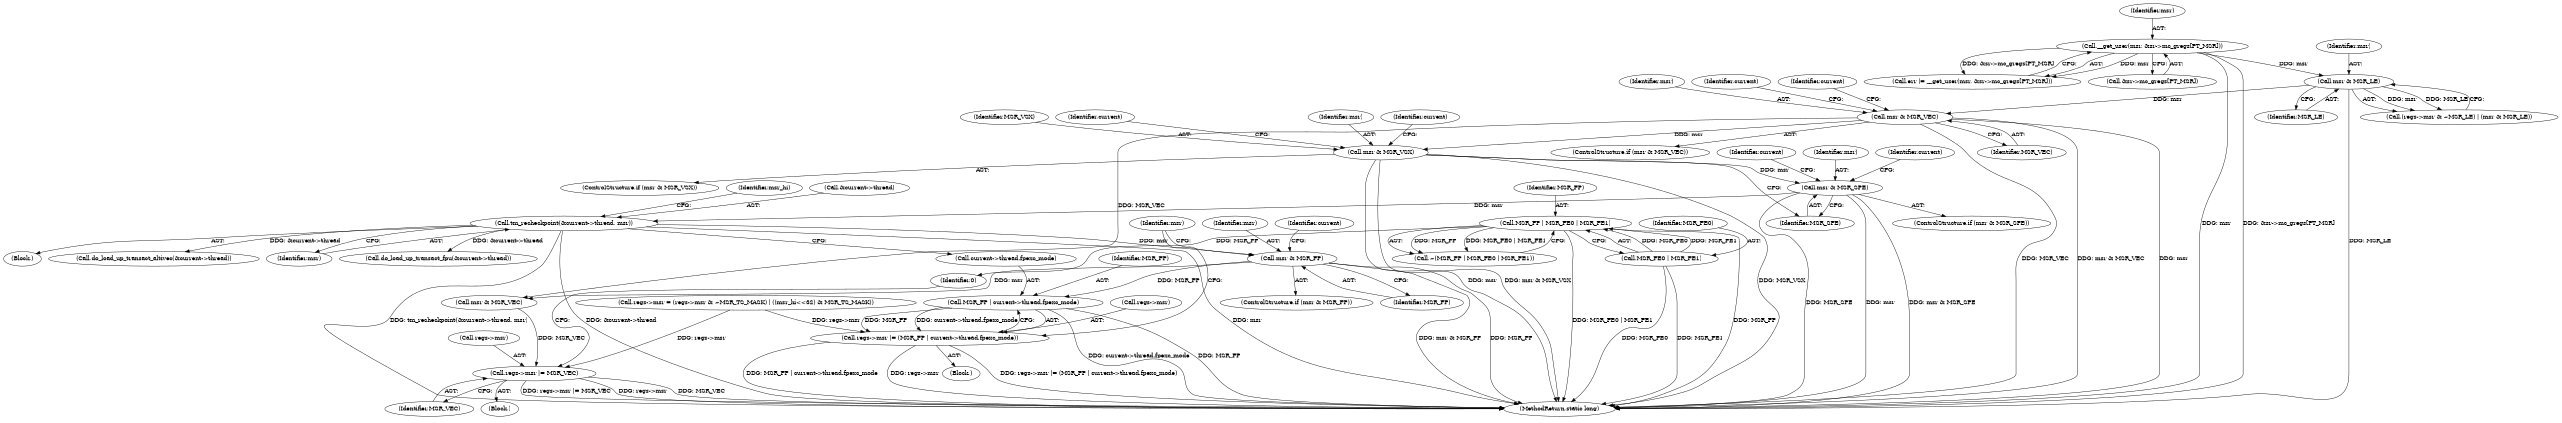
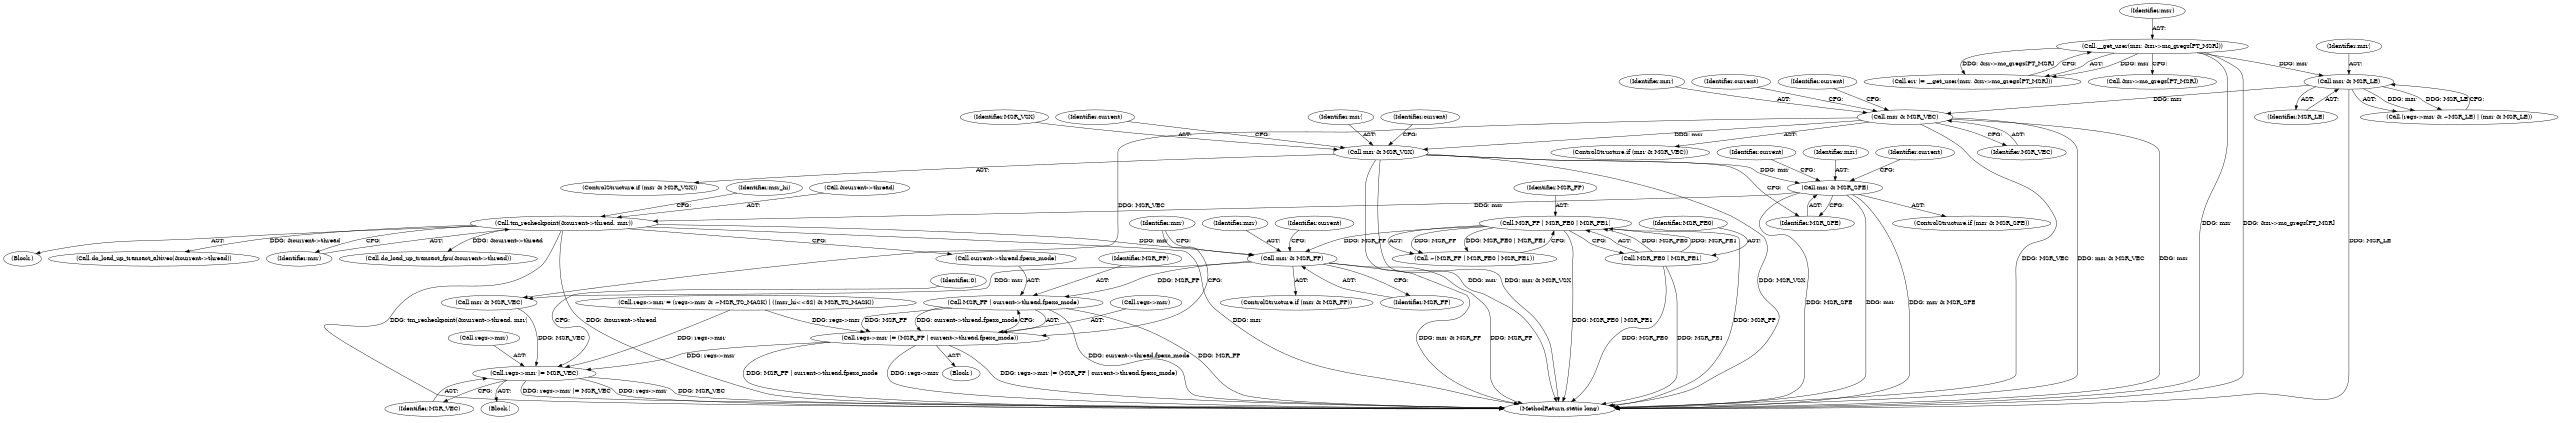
edge "(Call,&sr->mc_gregs[PT_MSR])" -> "(Call,__get_user(msr, &sr->mc_gregs[PT_MSR]))": removed, label "AST:"
edge "(Call,msr & MSR_LE)" -> "(Identifier,MSR_LE)": label "CFG: " -> "AST: "
edge "(Call,MSR_FP | MSR_FE0 | MSR_FE1)" -> "(Identifier,0)": now "(Call,MSR_FP | MSR_FE0 | MSR_FE1)" -> "(Call,msr & MSR_FP)"
edge "(Call,regs->msr |= (MSR_FP | current->thread.fpexc_mode))" -> "(Call,regs->msr |= MSR_VEC)": added, label "DDG: regs->msr"
